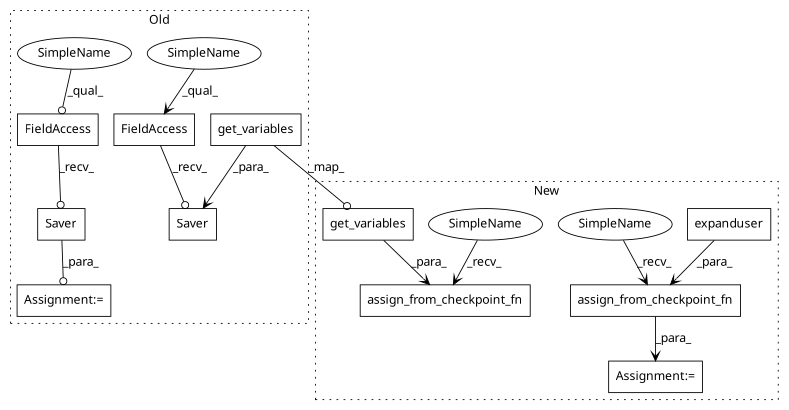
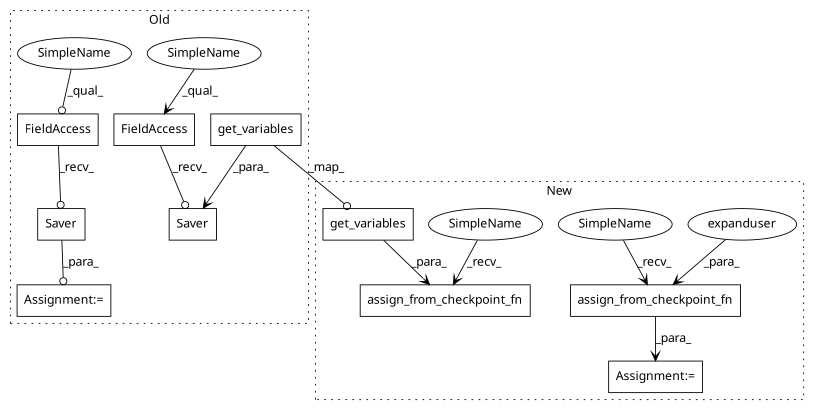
node "expanduser": shape box -> ellipse
